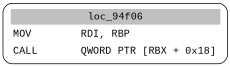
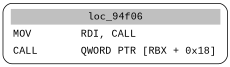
node "loc_94f06": text "MOV        RDI, RBP" -> "MOV        RDI, CALL"
